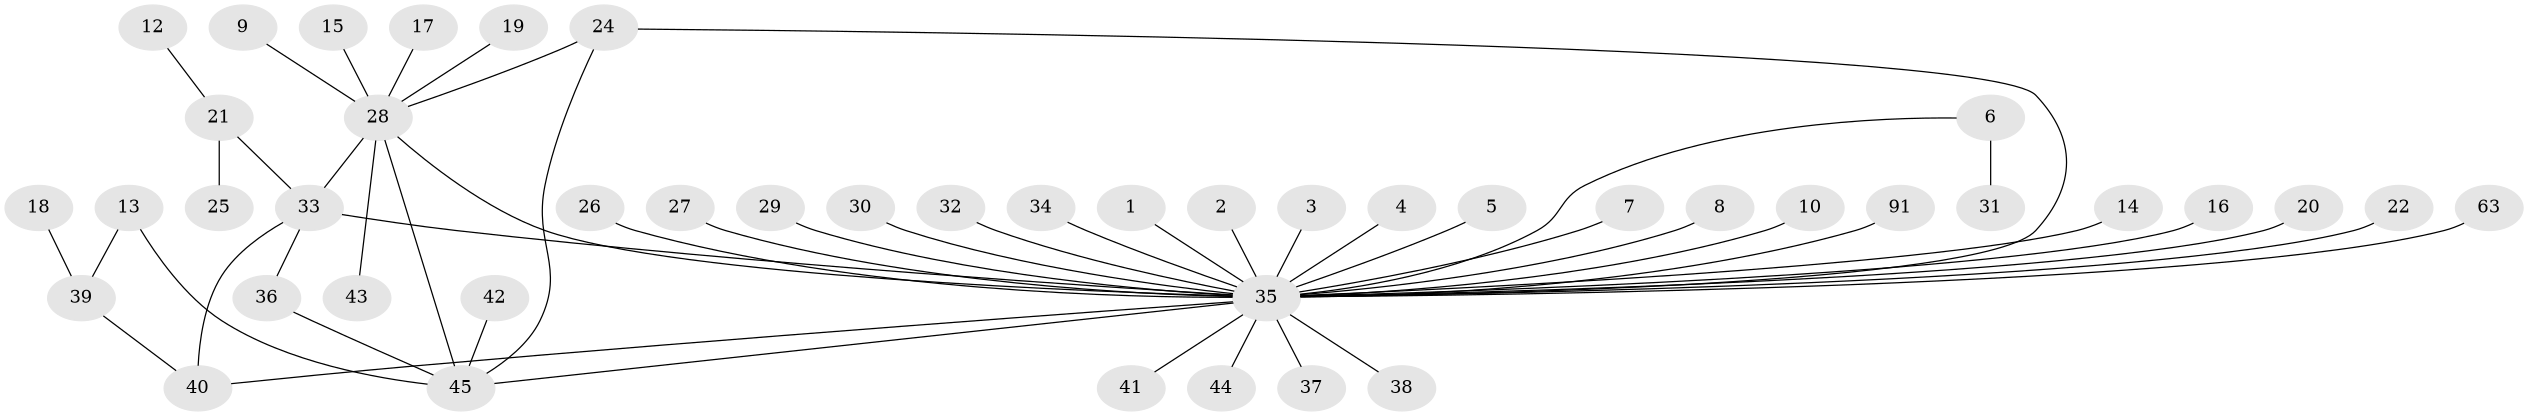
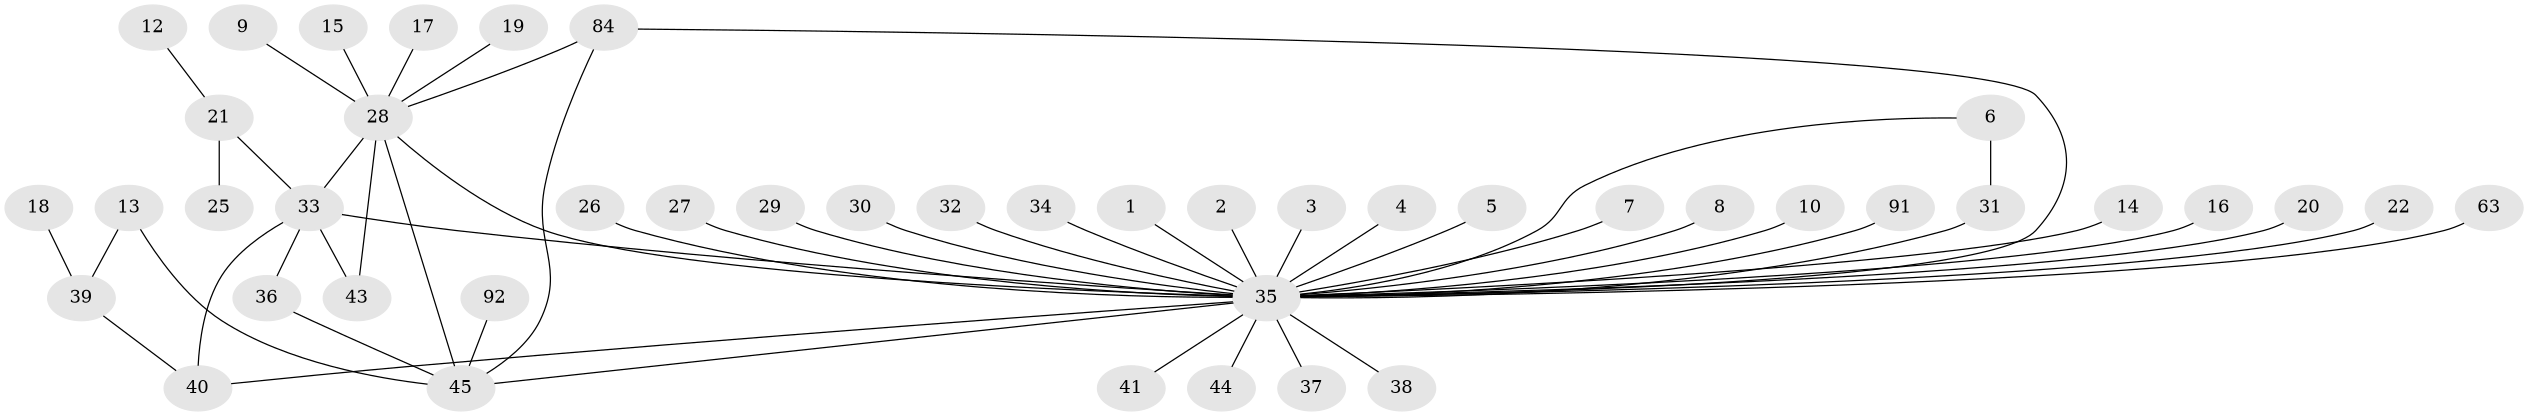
node "24": label "24" -> "84"
edge "33" -- "43": added
edge "31" -- "35": added
node "42": label "42" -> "92"
